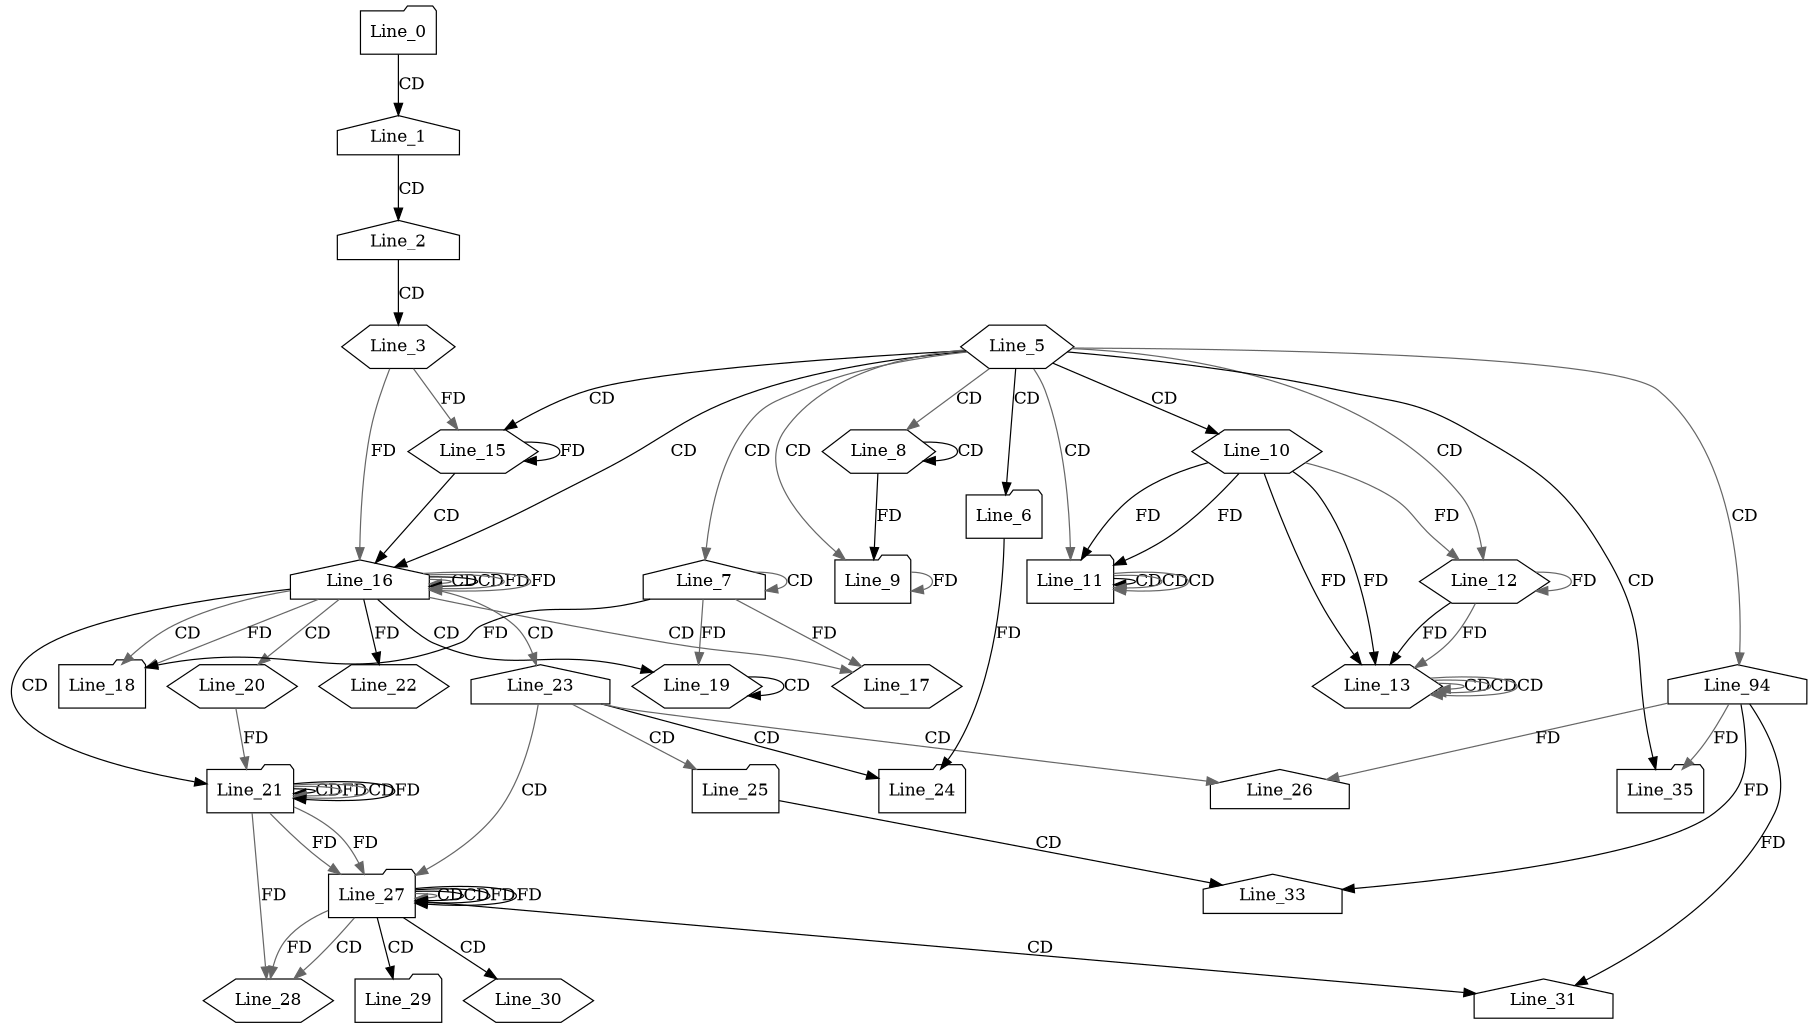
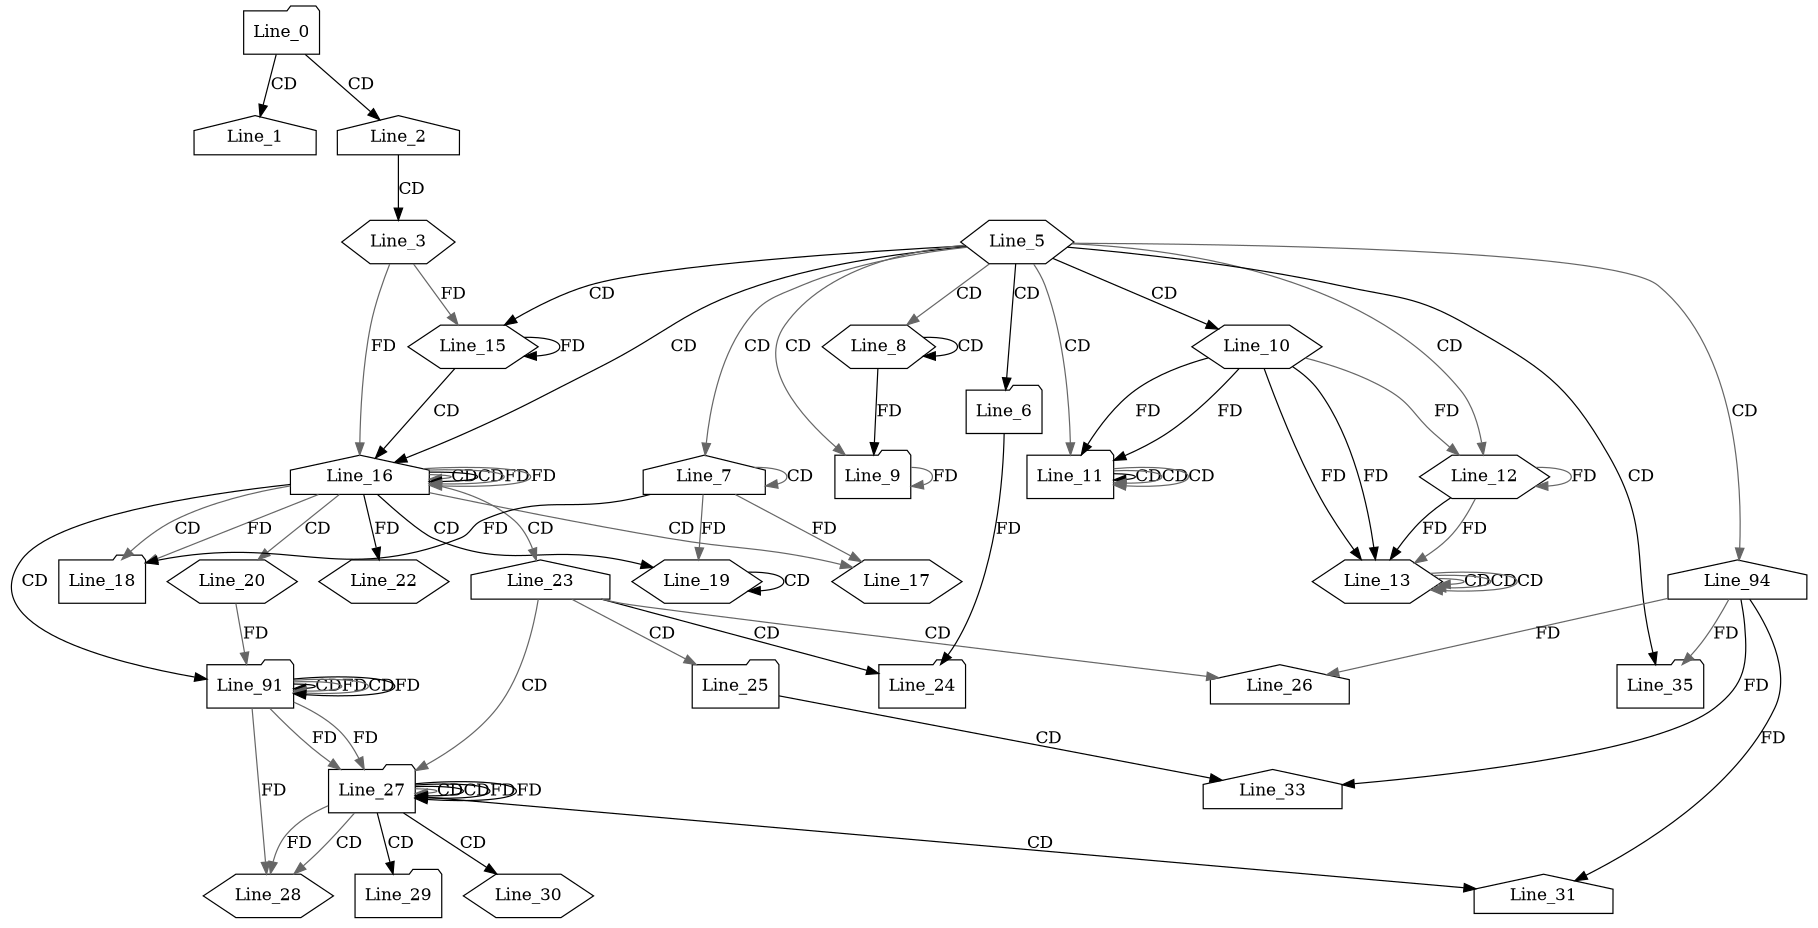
edge "Line_1" -> "Line_2": now "Line_0" -> "Line_2"
node "Line_21": label "Line_21" -> "Line_91"
